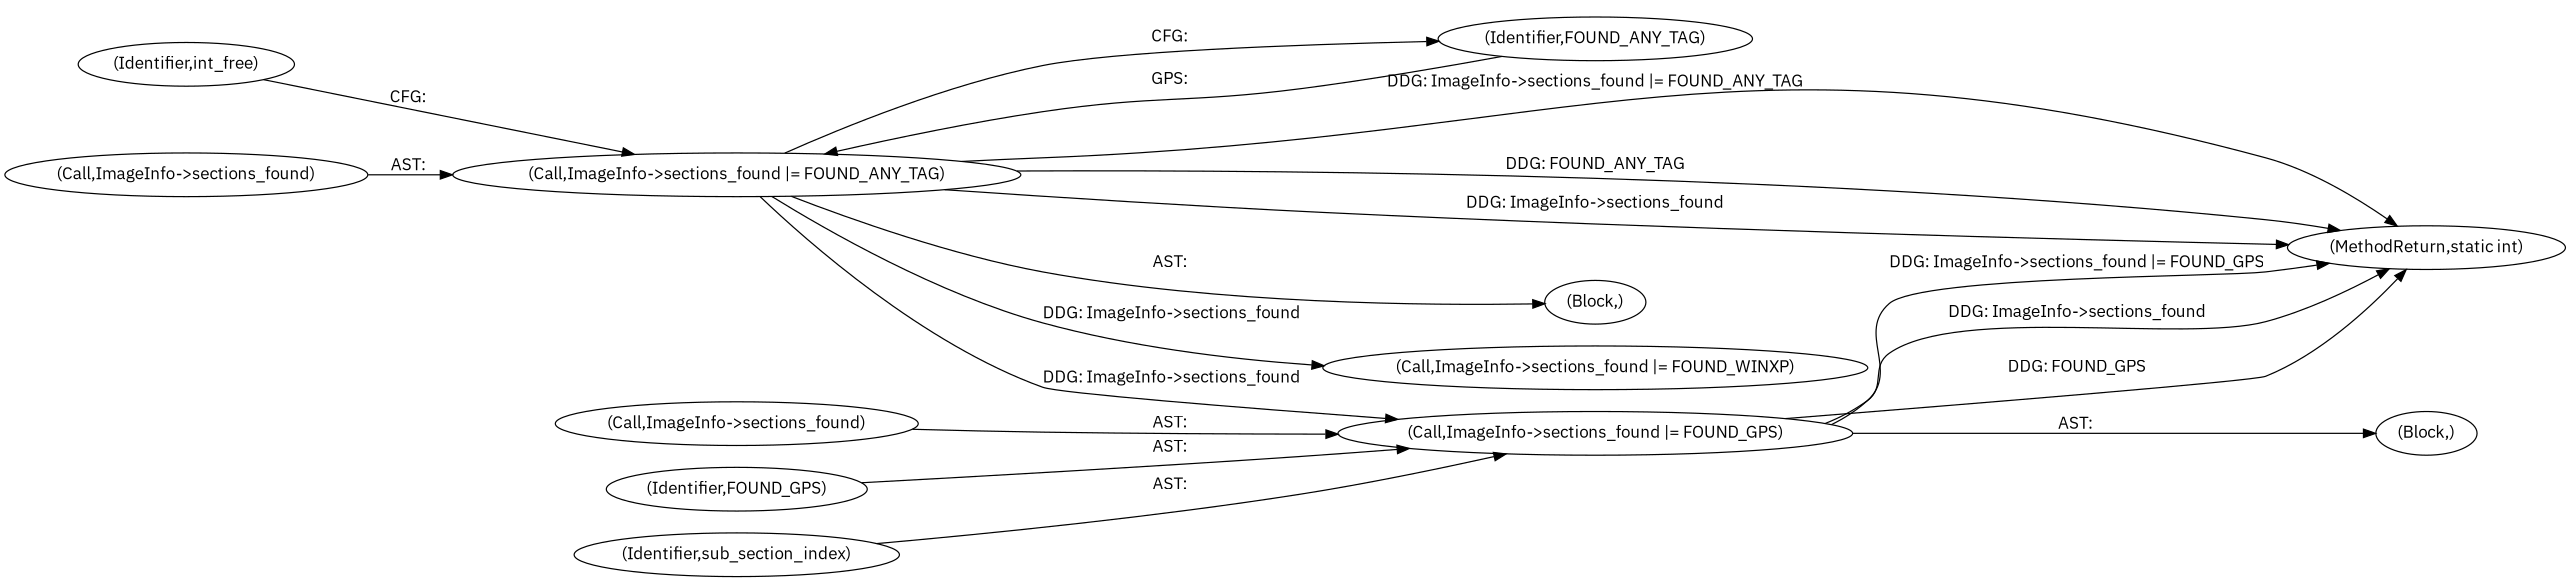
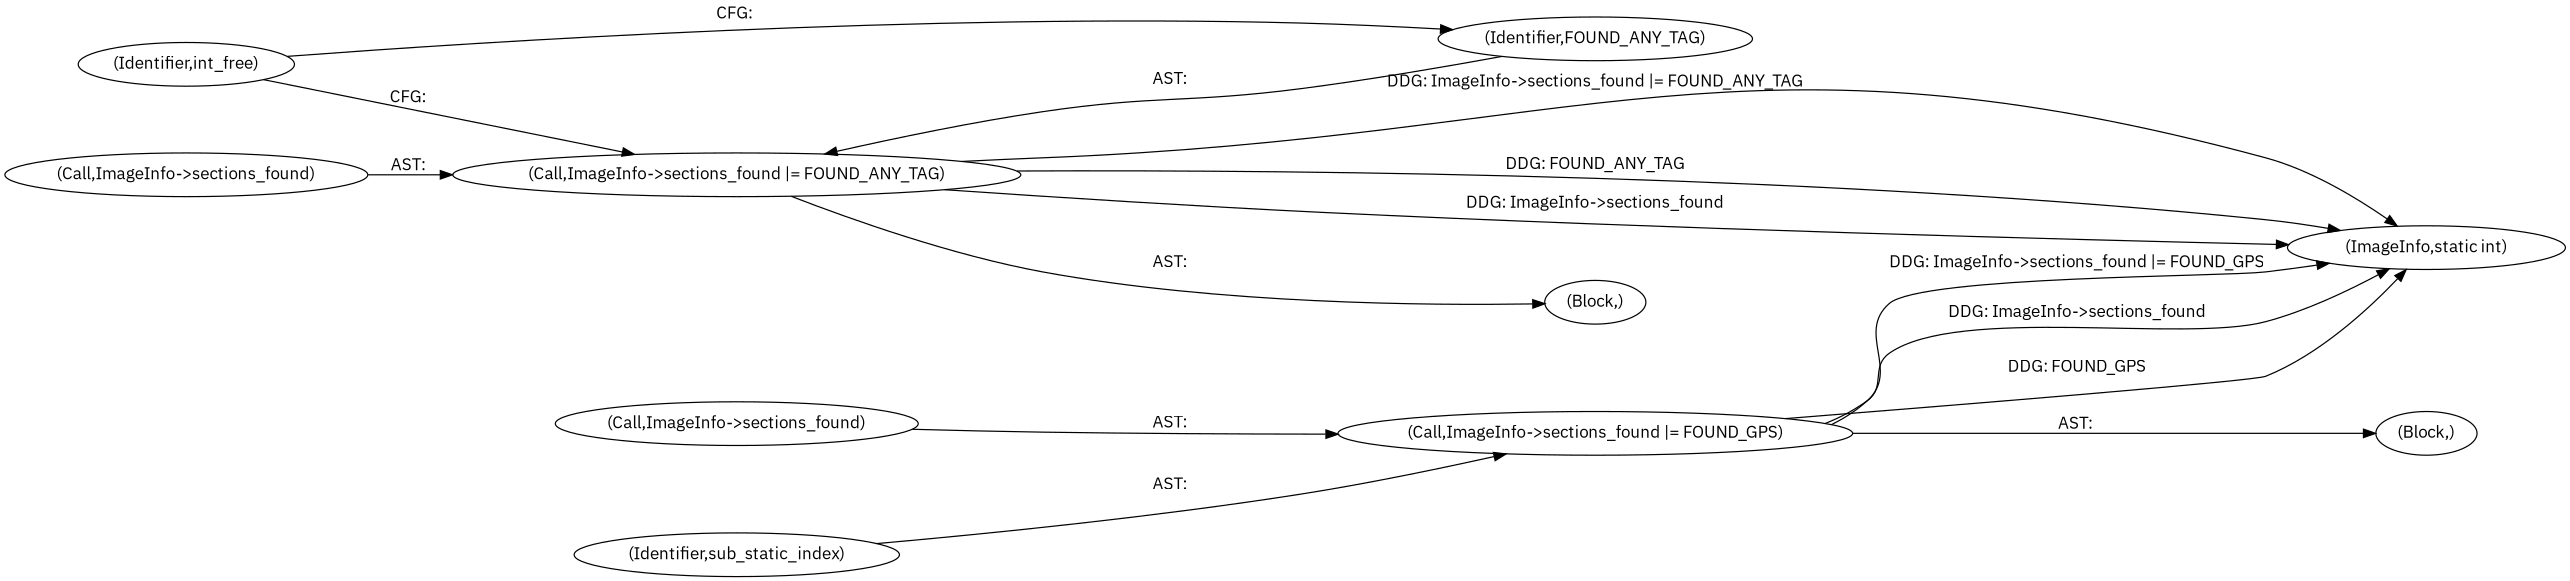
edge "(Call,ImageInfo->sections_found |= FOUND_ANY_TAG)" -> "(Identifier,FOUND_ANY_TAG)": now "(Identifier,int_free)" -> "(Identifier,FOUND_ANY_TAG)"
edge "(Identifier,FOUND_ANY_TAG)" -> "(Call,ImageInfo->sections_found |= FOUND_ANY_TAG)": label "GPS: " -> "AST: "
node "(MethodReturn,static int)": label "(MethodReturn,static int)" -> "(ImageInfo,static int)"
node "(Call,ImageInfo->sections_found |= FOUND_WINXP)": removed
edge "(Call,ImageInfo->sections_found |= FOUND_ANY_TAG)" -> "(Call,ImageInfo->sections_found |= FOUND_GPS)": removed, label "DDG: ImageInfo->sections_found"
node "(Identifier,FOUND_GPS)": removed
node "(Identifier,sub_section_index)": label "(Identifier,sub_section_index)" -> "(Identifier,sub_static_index)"
